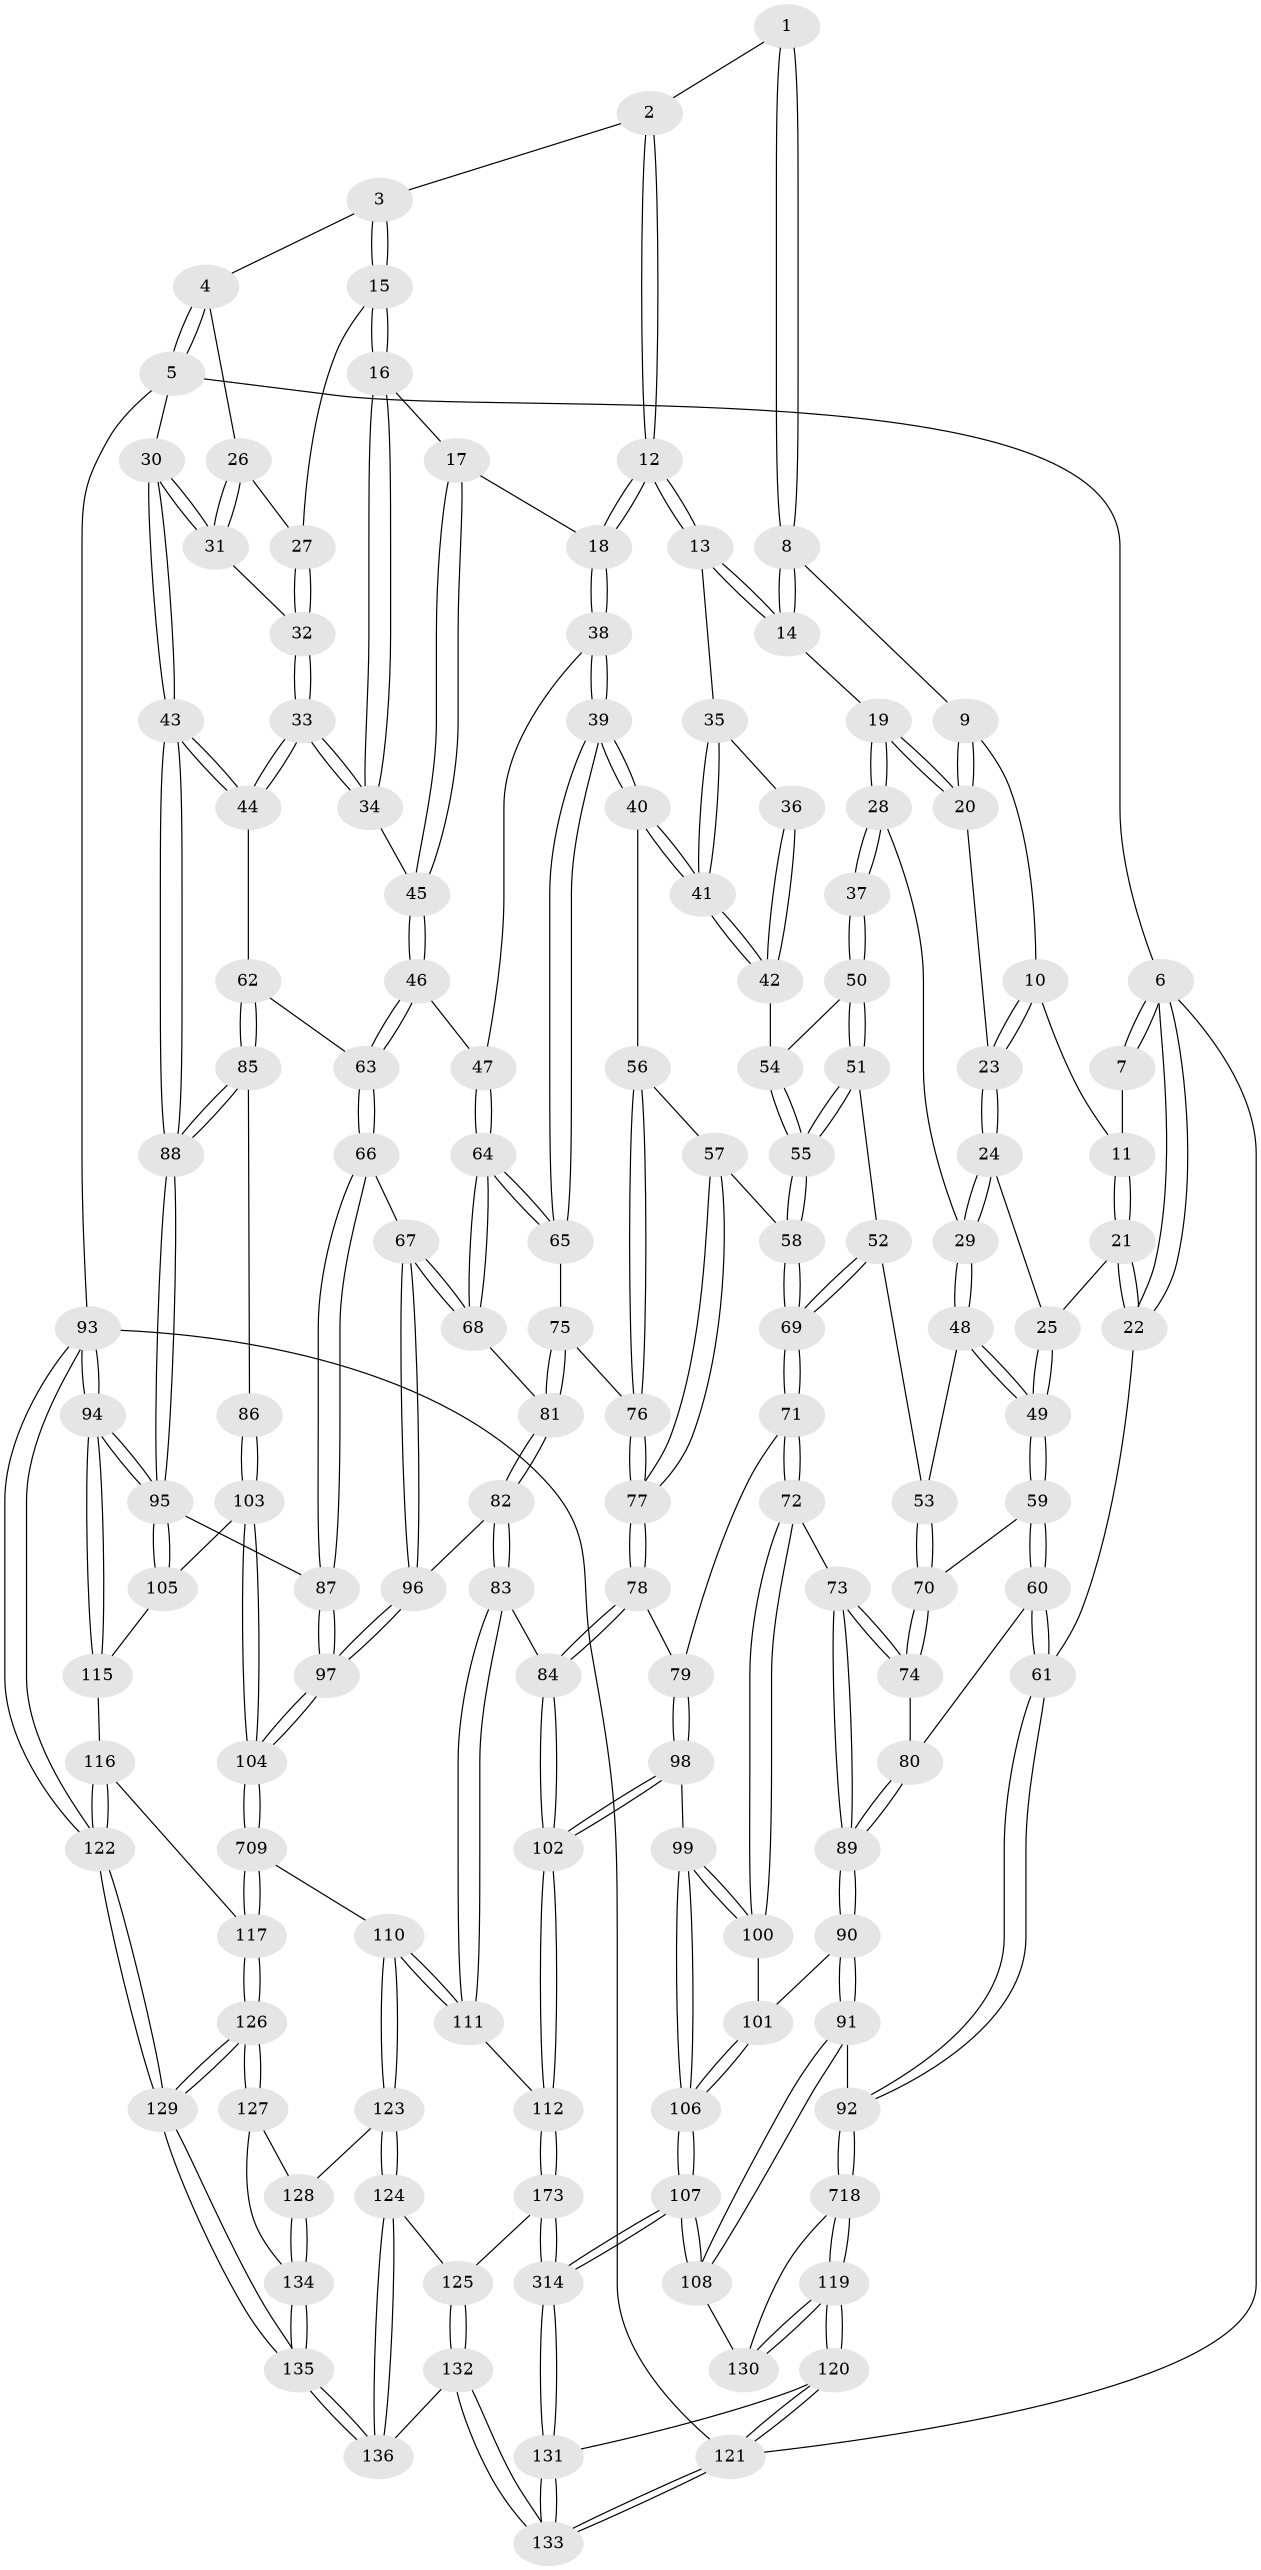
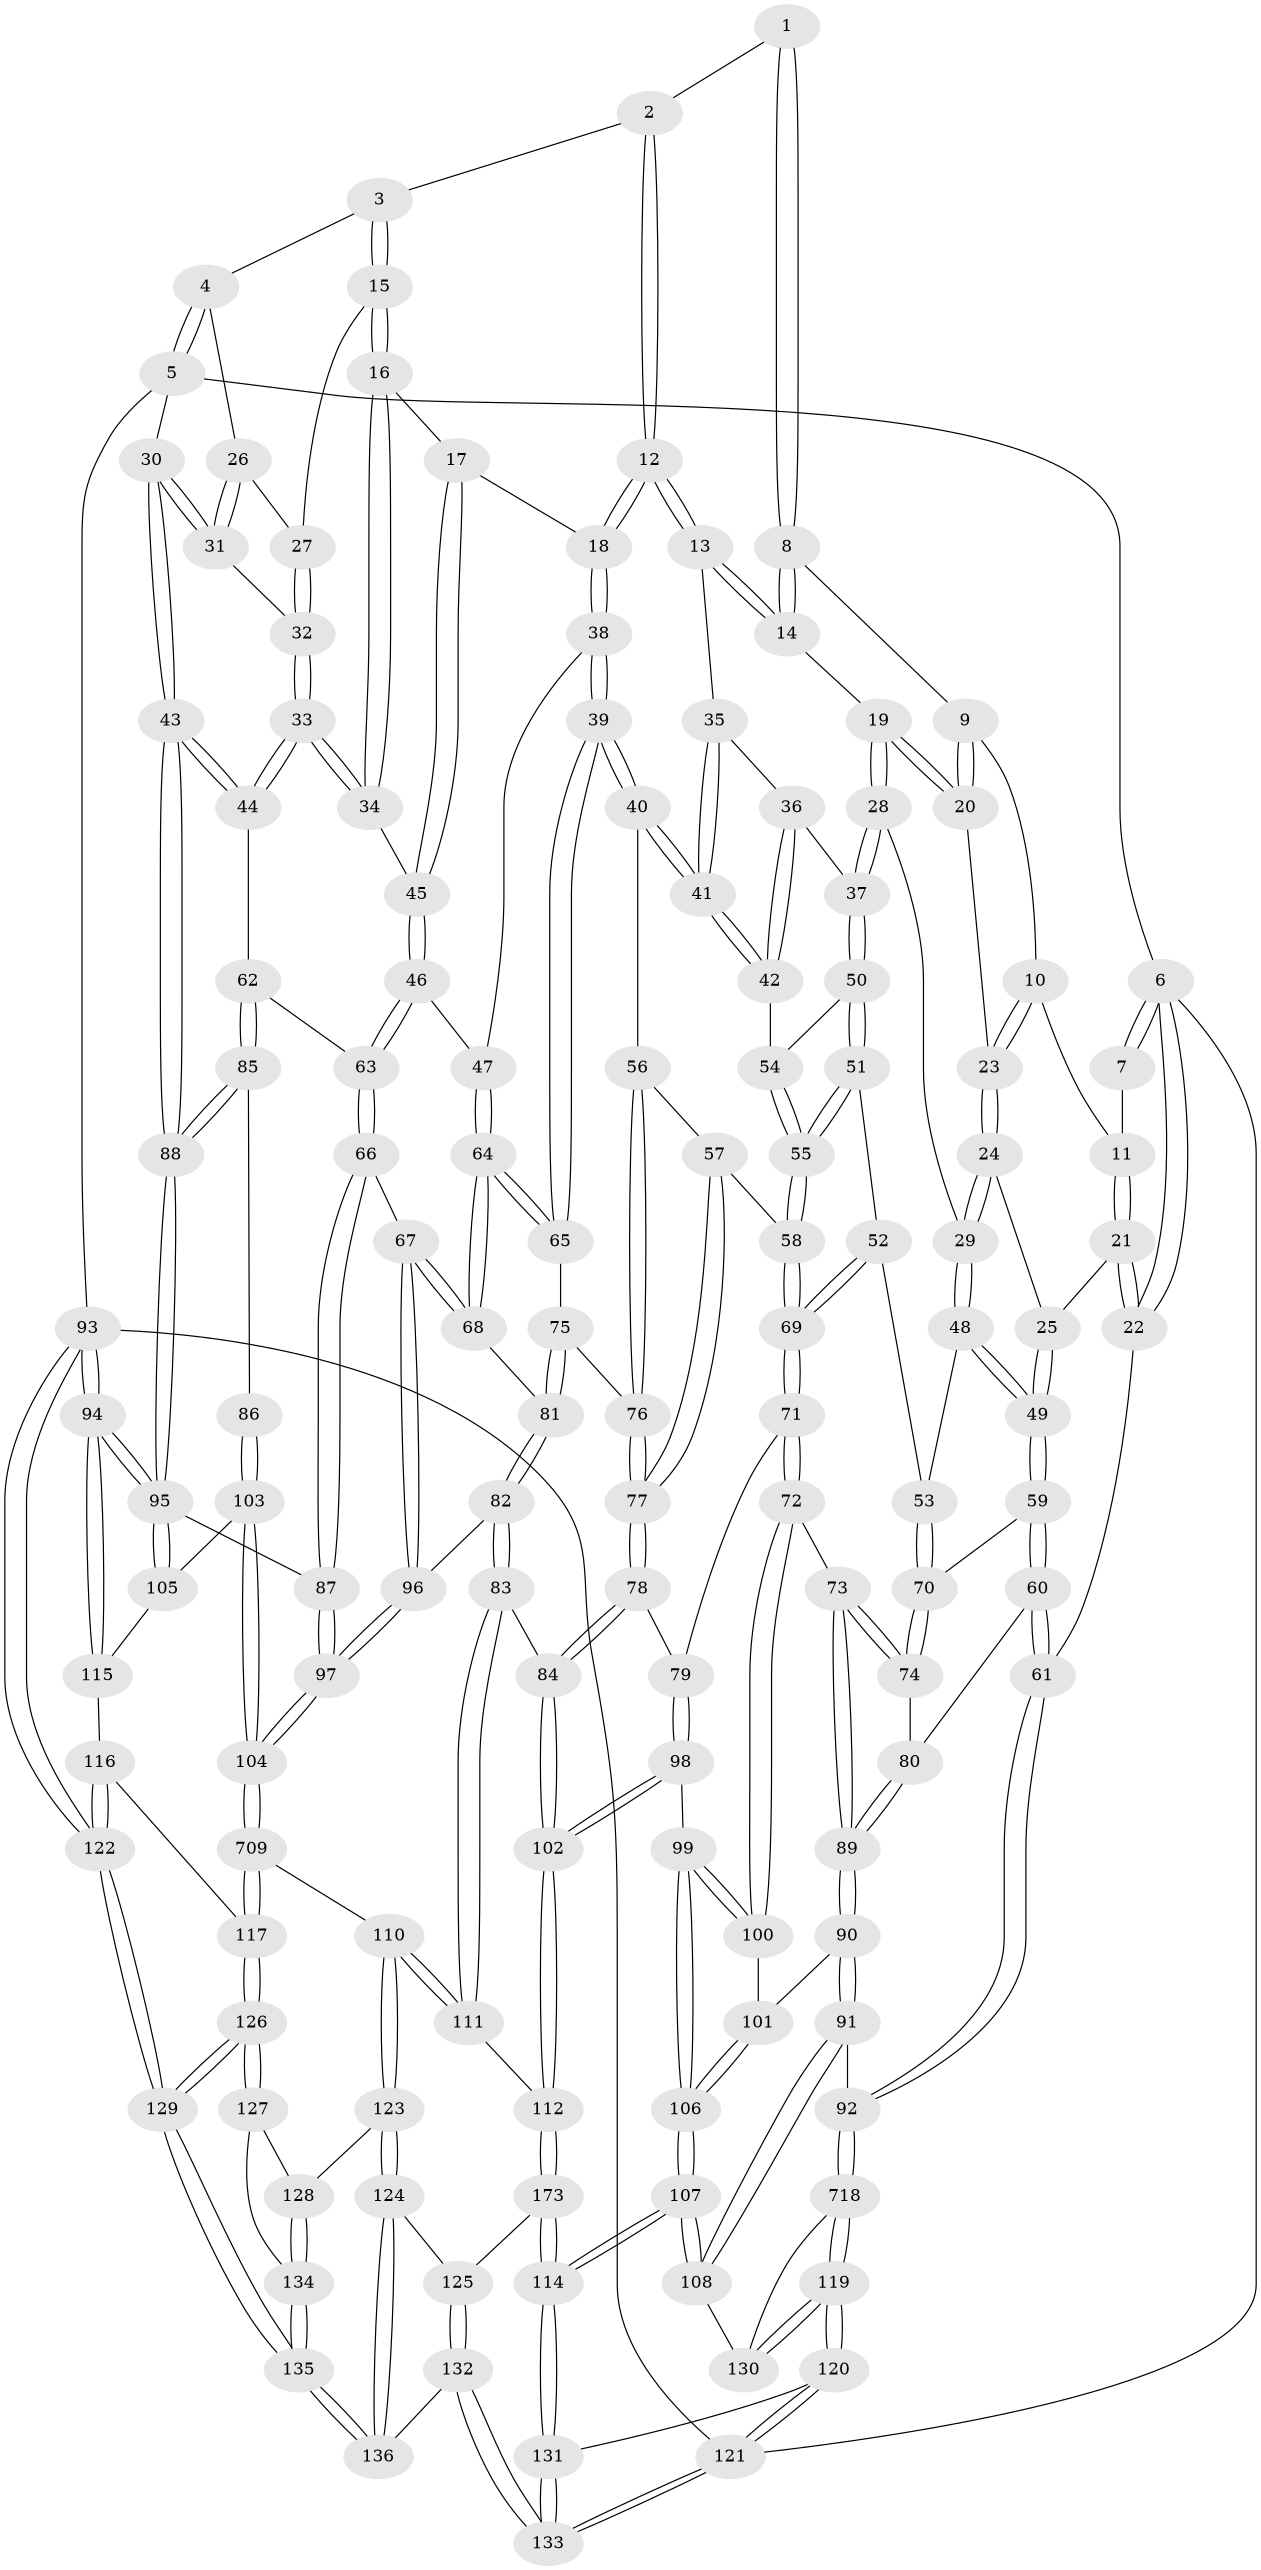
edge "36" -- "37": added
node "314": label "314" -> "114"
